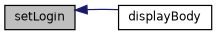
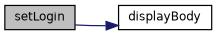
edge "displayBody" -> "setLogin": reversed
